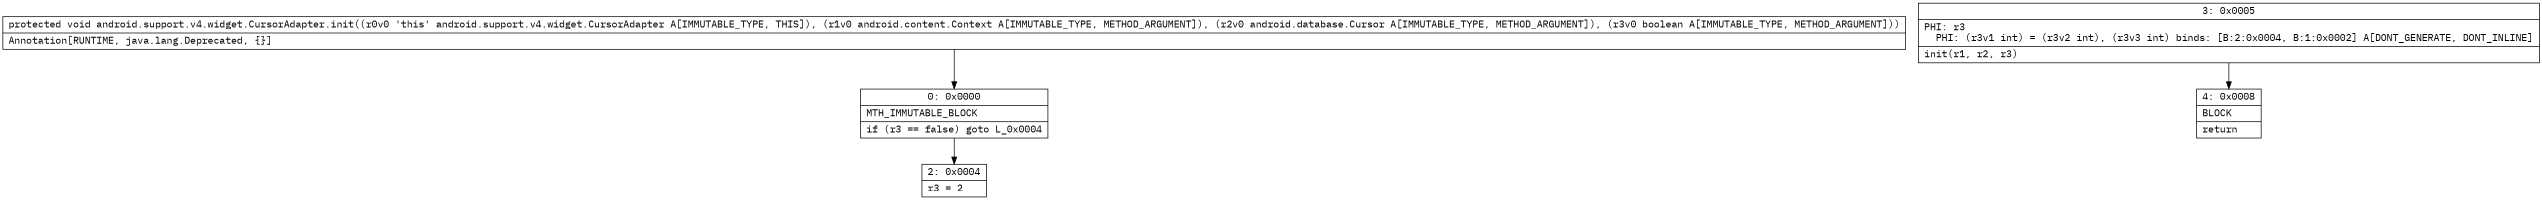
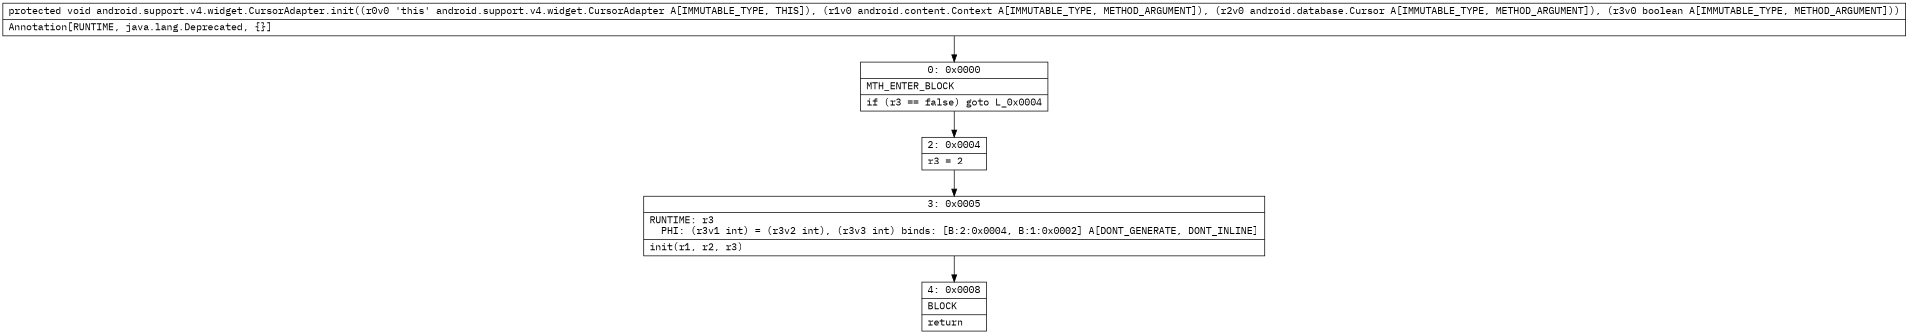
node "3: 0x0005": text "PHI: r3" -> "RUNTIME: r3"
node "0: 0x0000": text "MTH_IMMUTABLE_BLOCK" -> "MTH_ENTER_BLOCK"
edge "2: 0x0004" -> "3: 0x0005": added
